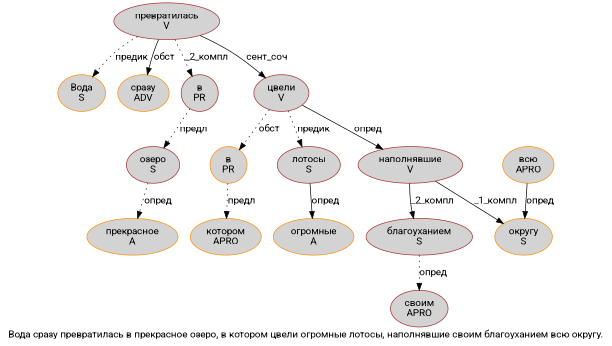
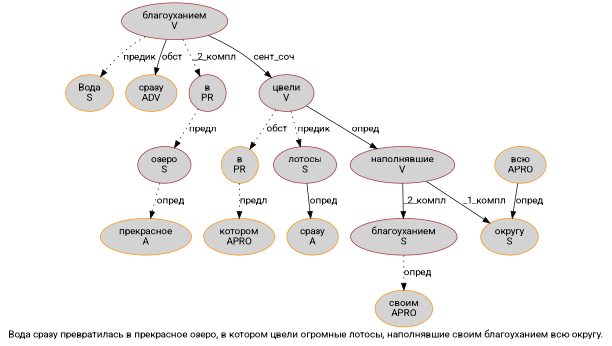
node "превратилась V": label "превратилась V" -> "благоуханием V"
node "огромные A": label "огромные A" -> "сразу A"
node "своим APRO": color brown -> darkorange
